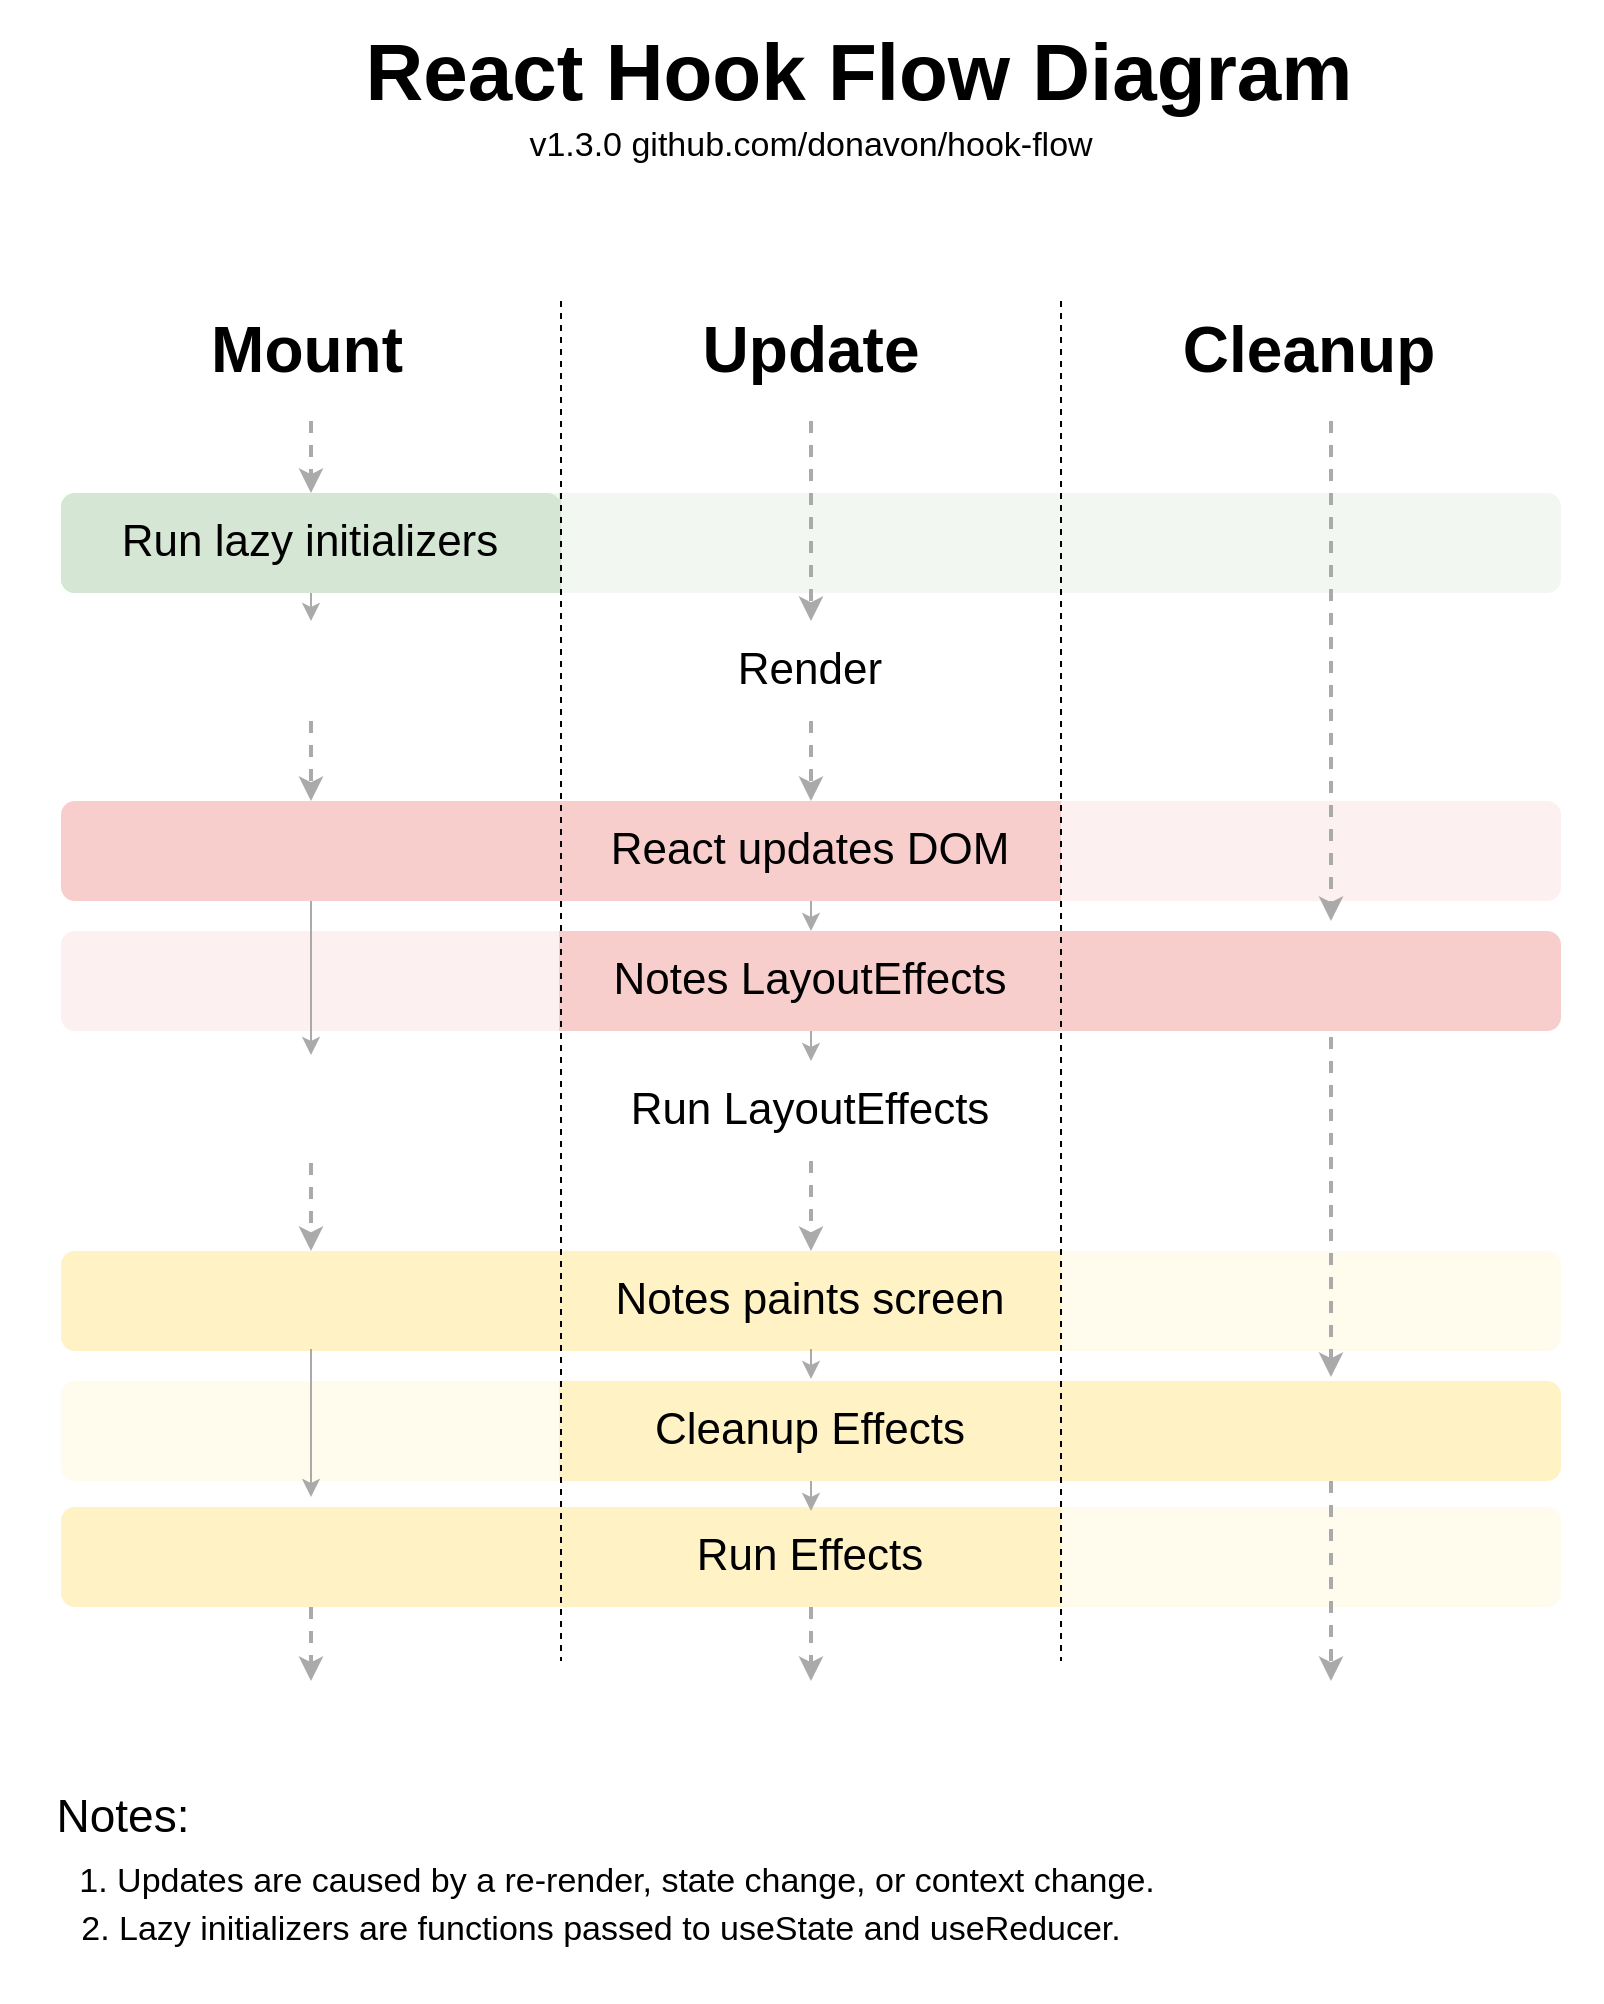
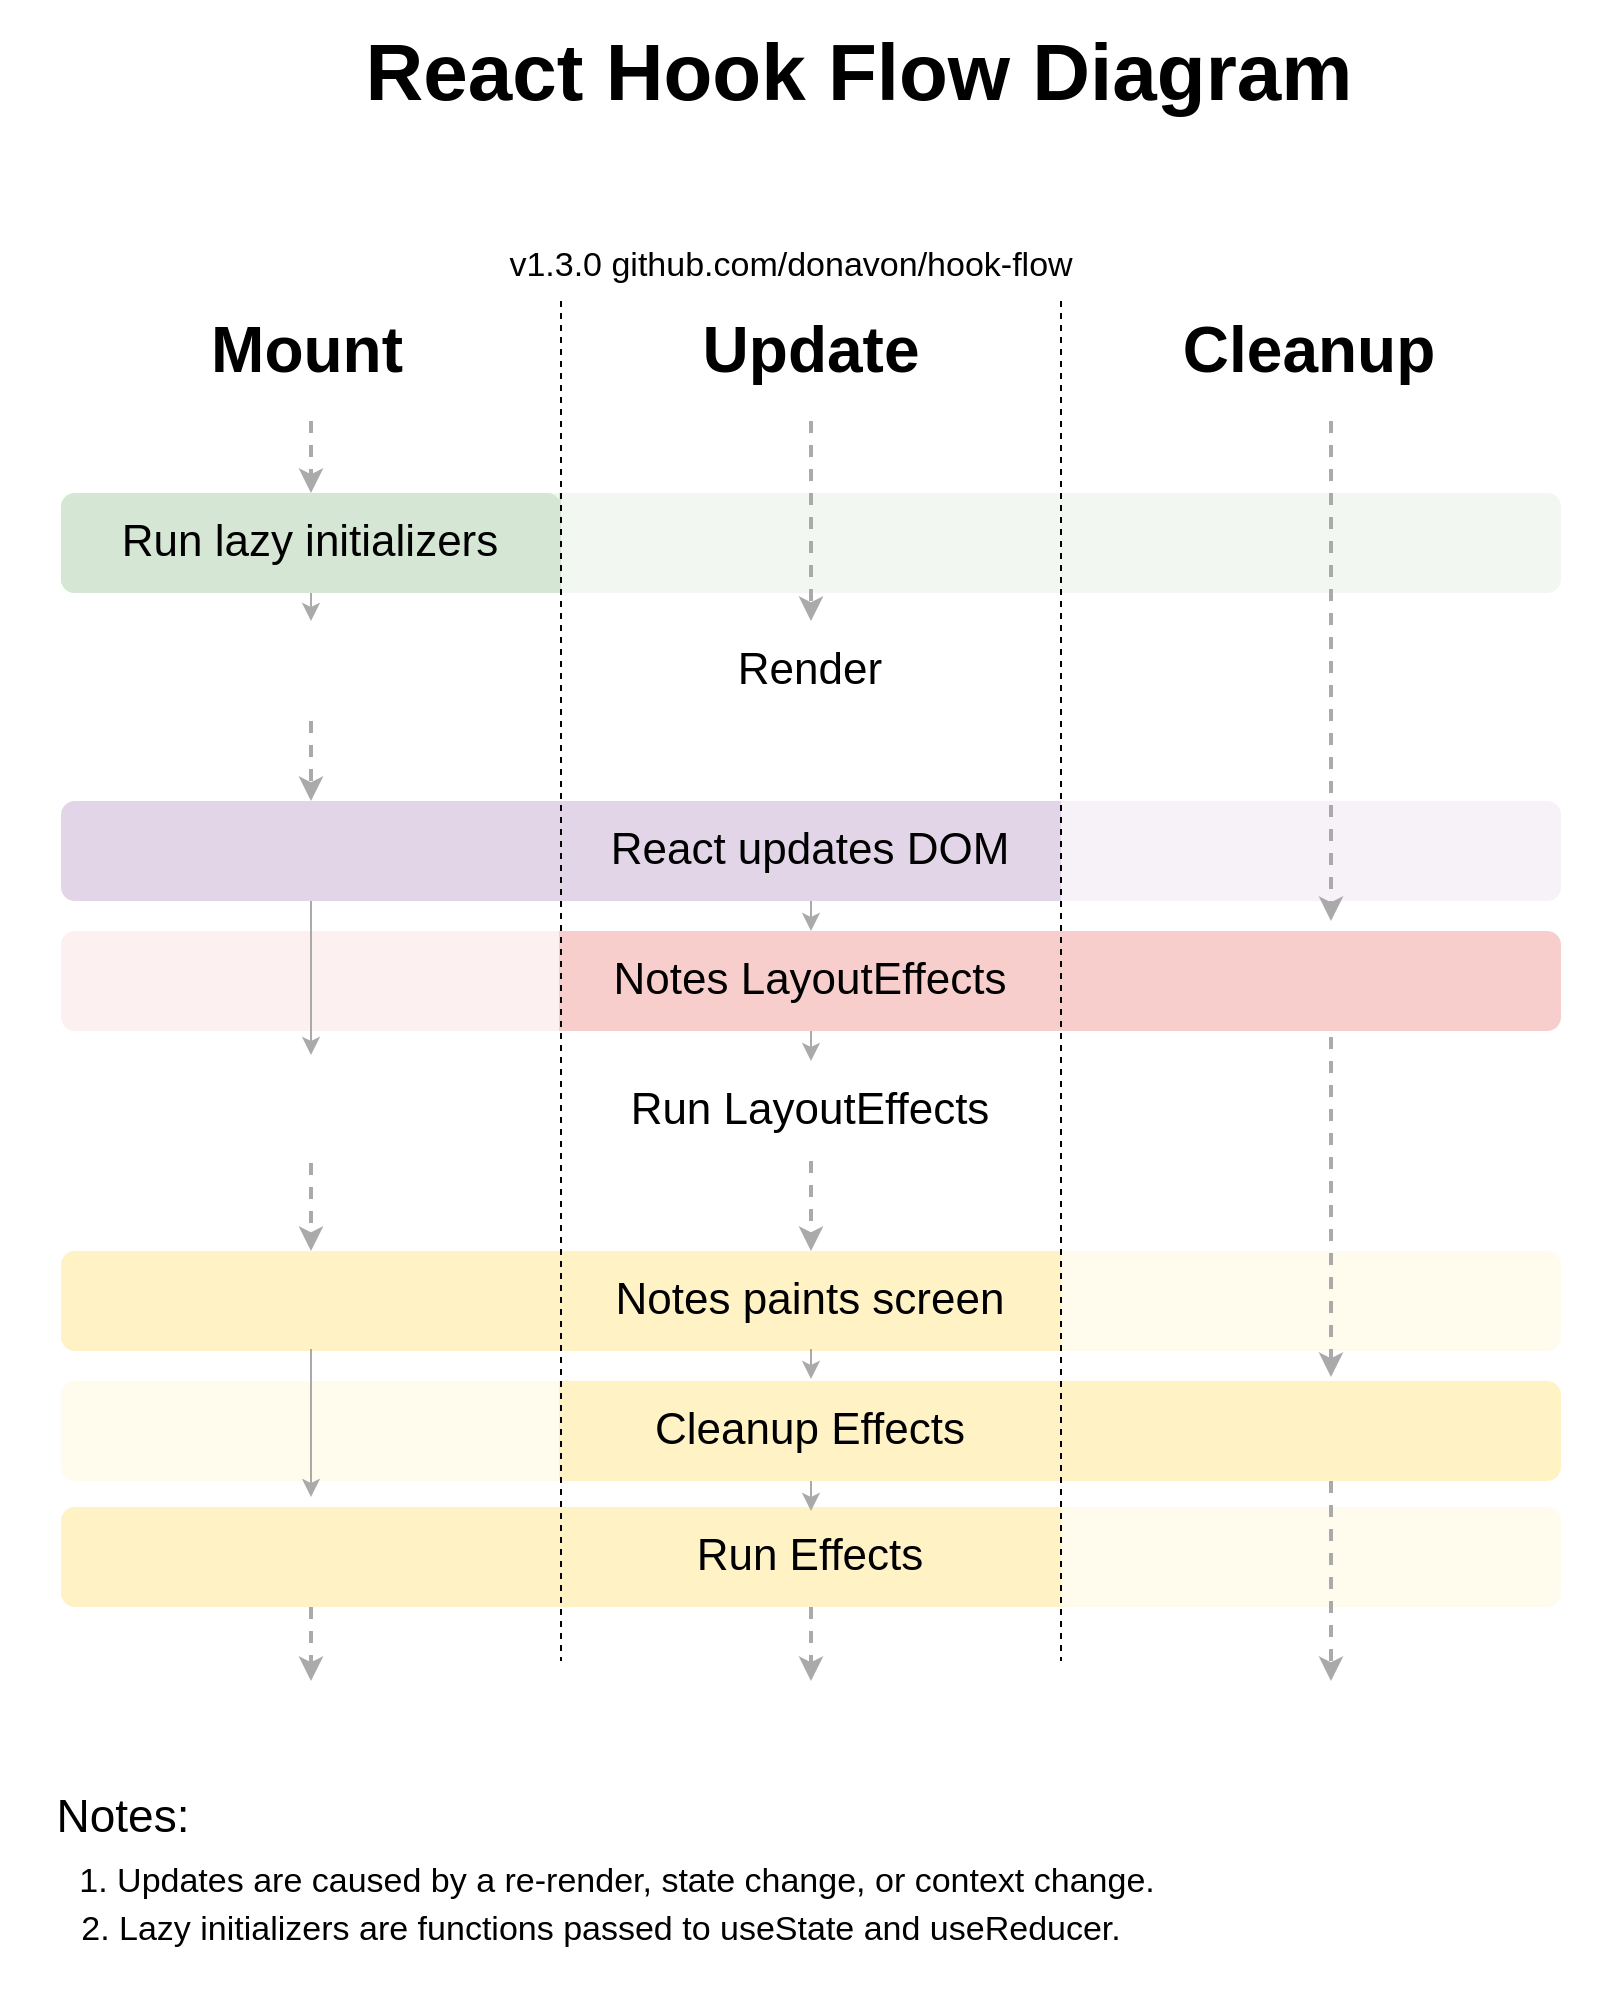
node "v1.3.0 github.com/donavon/hook-flow": moved (811, 147) -> (791, 267)
edge "Render" -> "React updates DOM": removed
node "React updates DOM": fillcolor #f7cecc -> #e1d5e7
